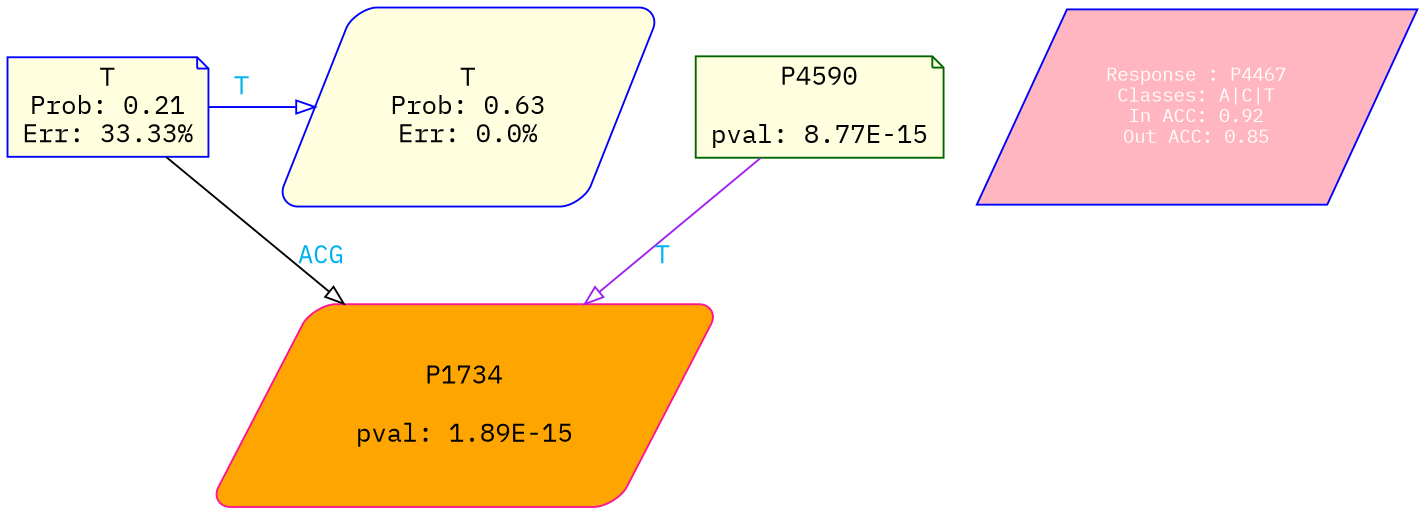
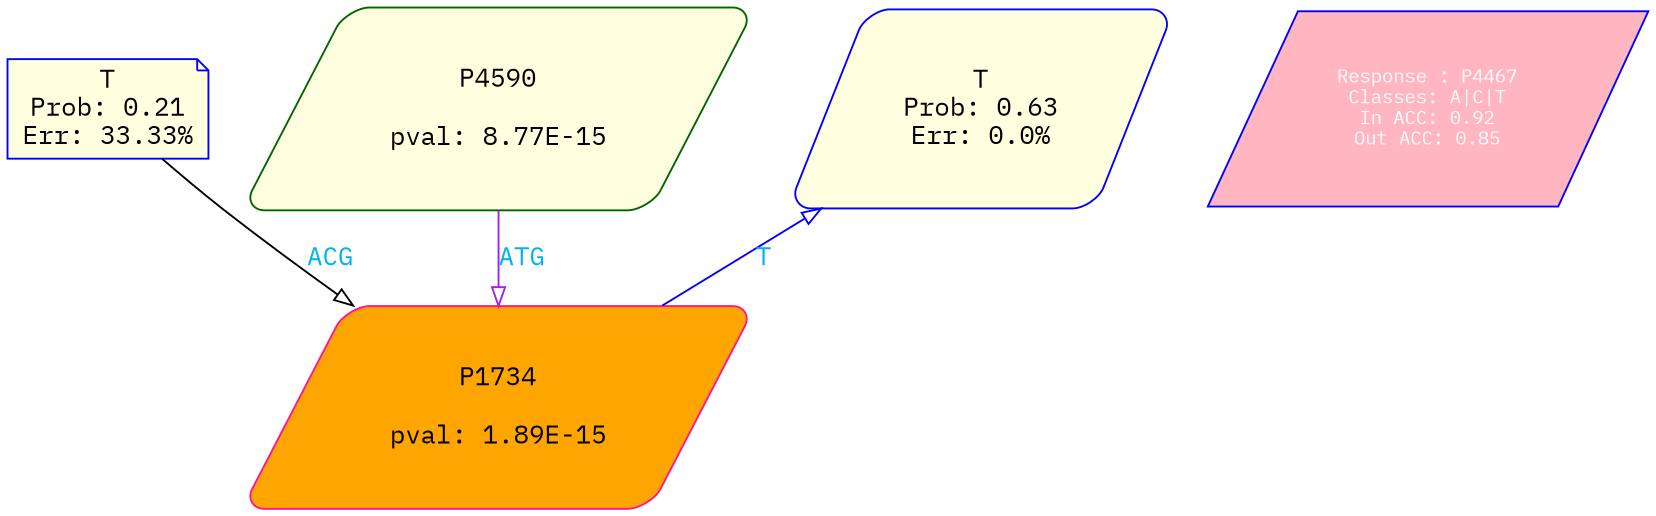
edge "T Prob: 0.21 Err: 33.33%" -> "T Prob: 0.63 Err: 0.0%": now "P1734 pval: 1.89E-15" -> "T Prob: 0.63 Err: 0.0%"
node "P4590 pval: 8.77E-15": shape note -> parallelogram
edge "P4590 pval: 8.77E-15" -> "P1734 pval: 1.89E-15": label "T" -> "ATG"
